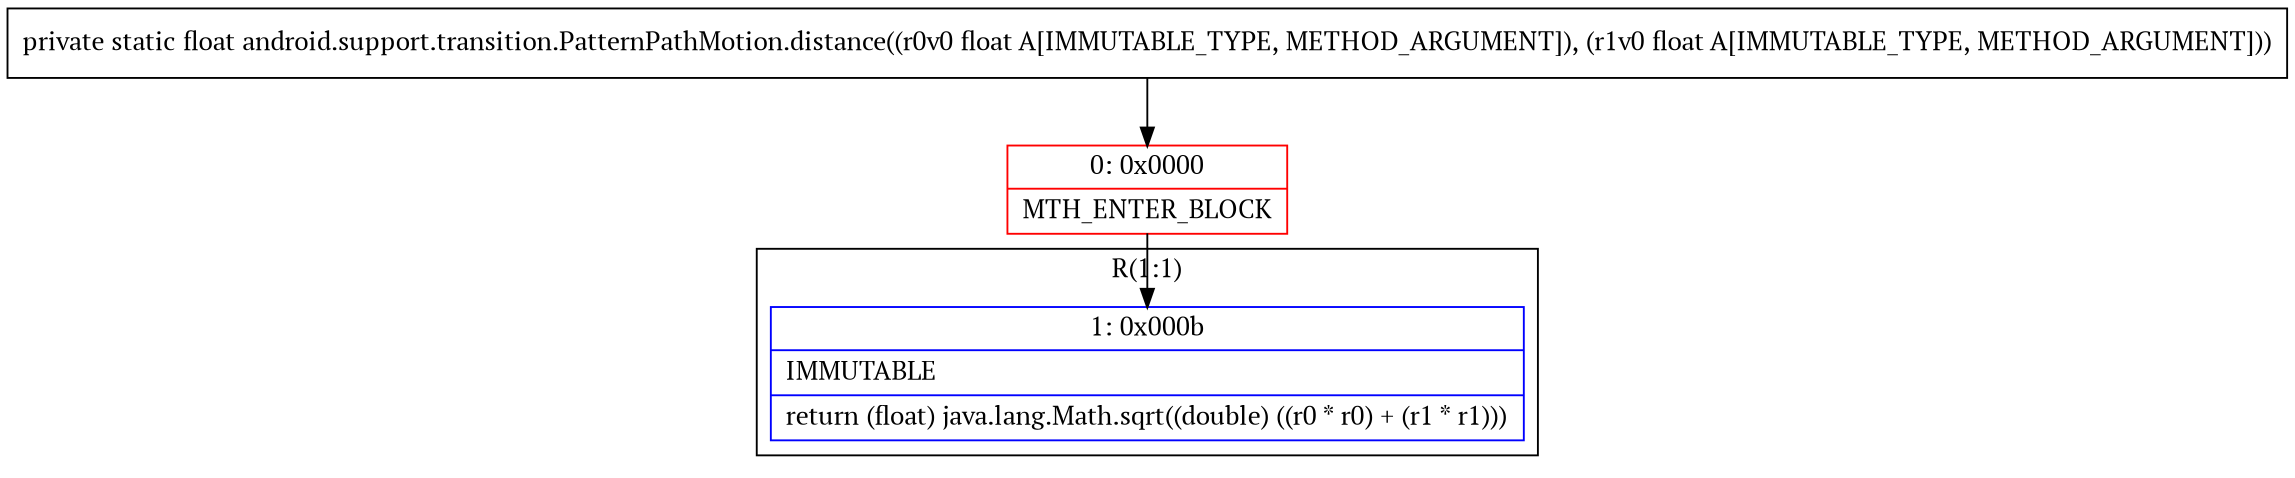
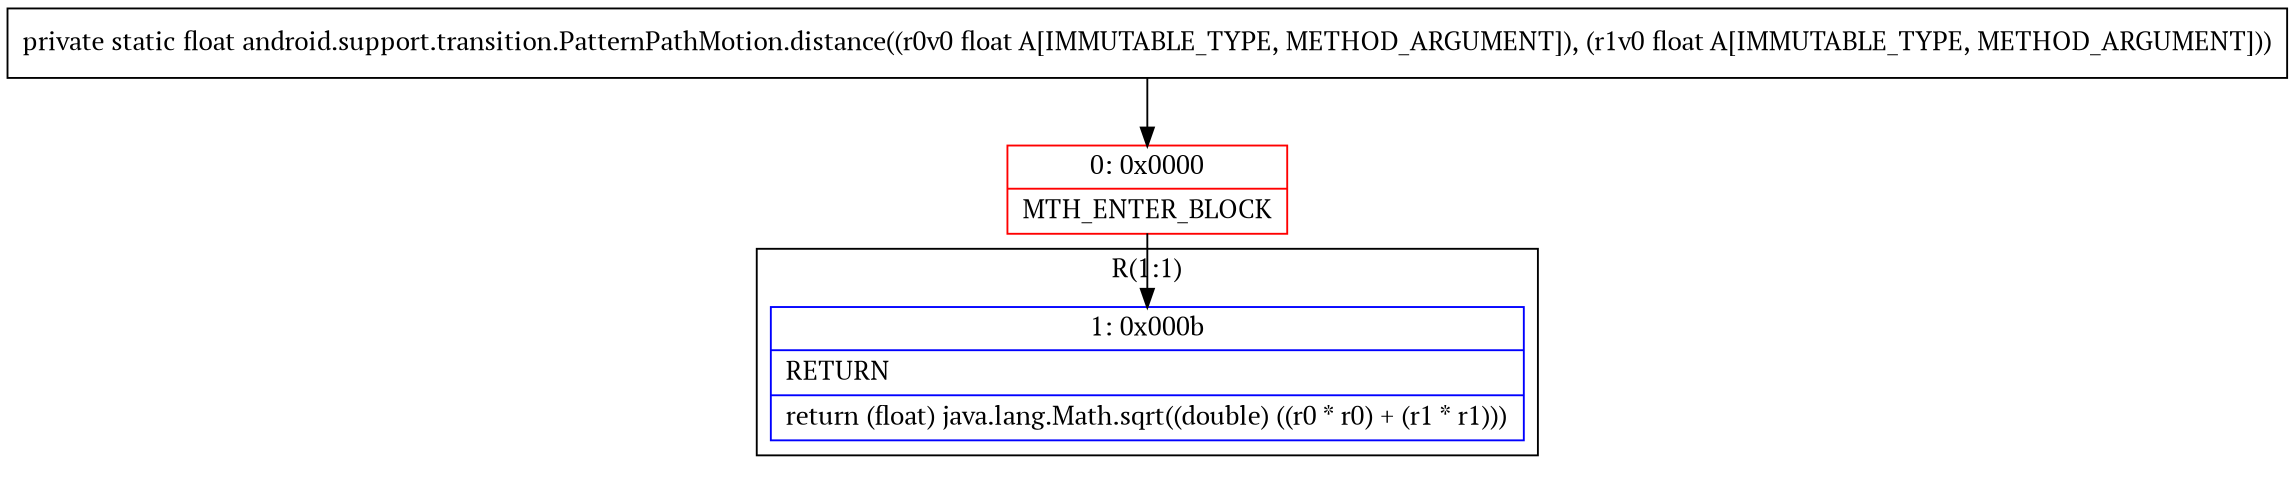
node "1: 0x000b": text "IMMUTABLE" -> "RETURN"
